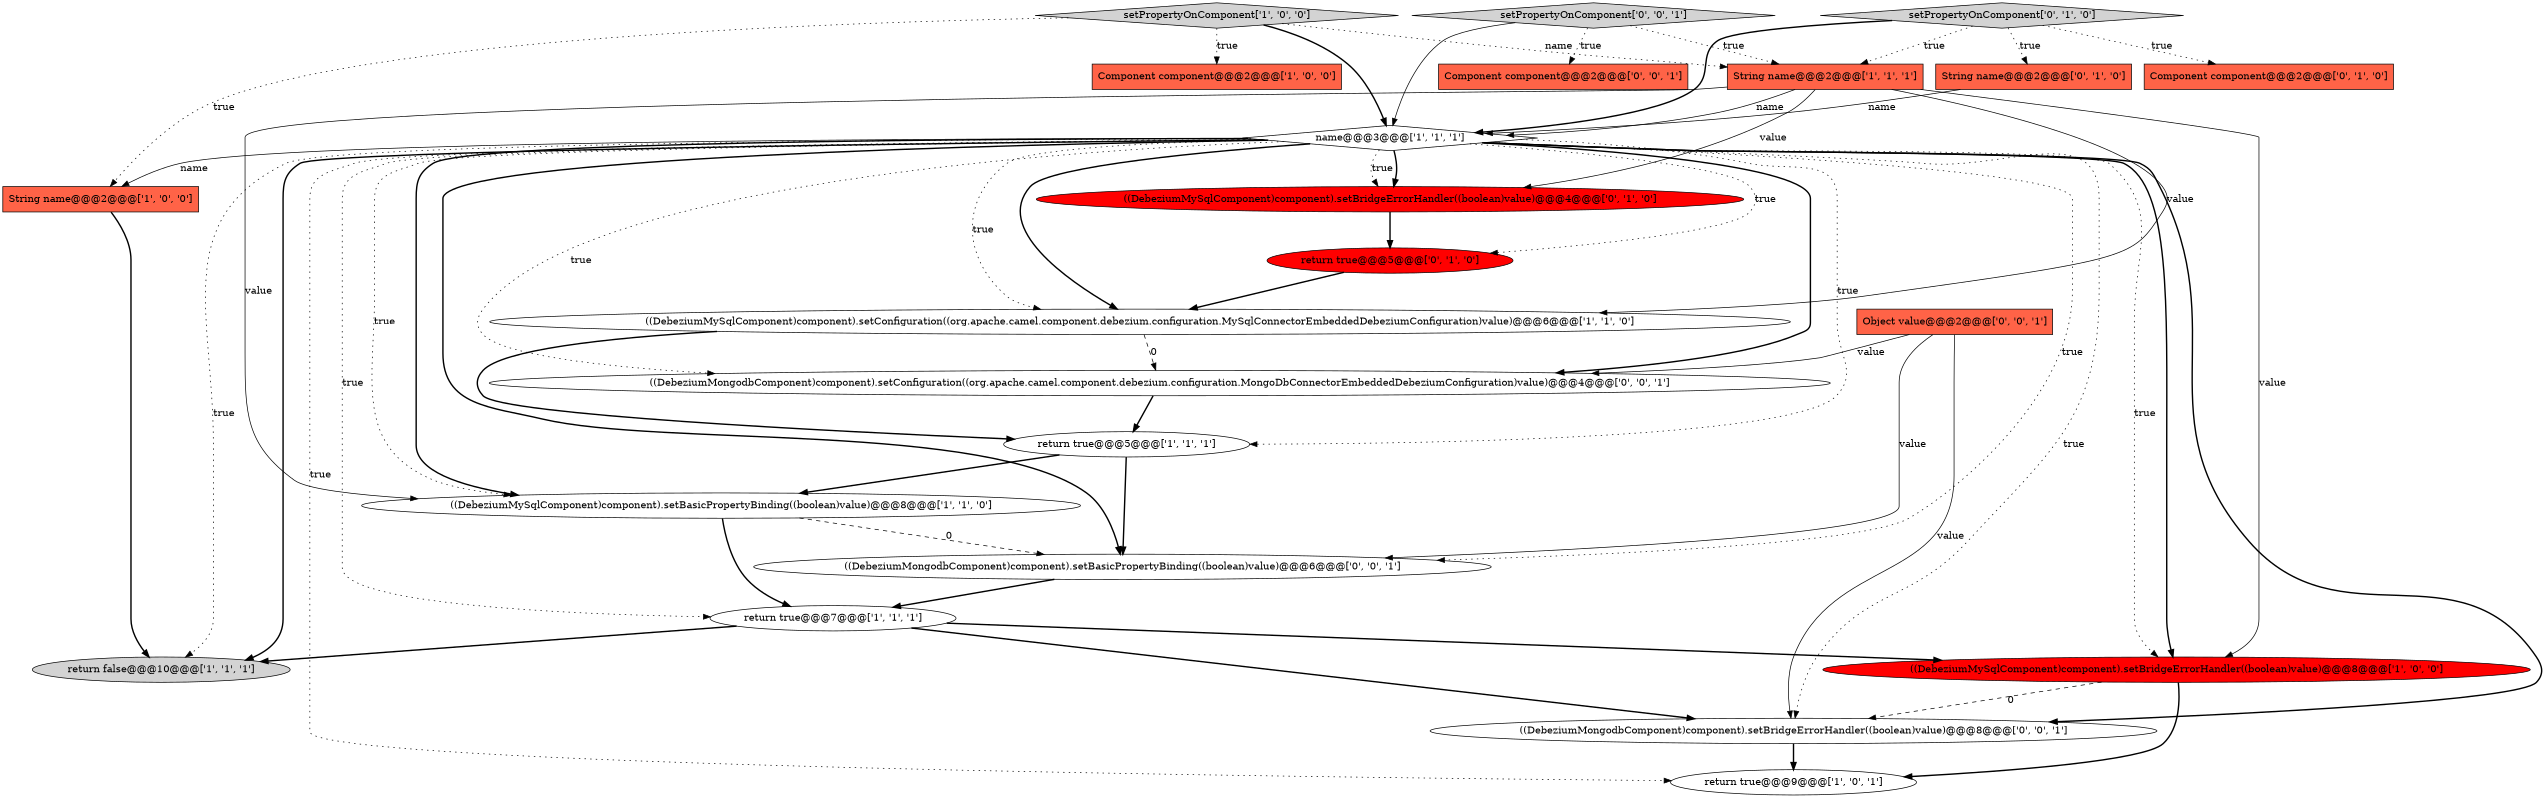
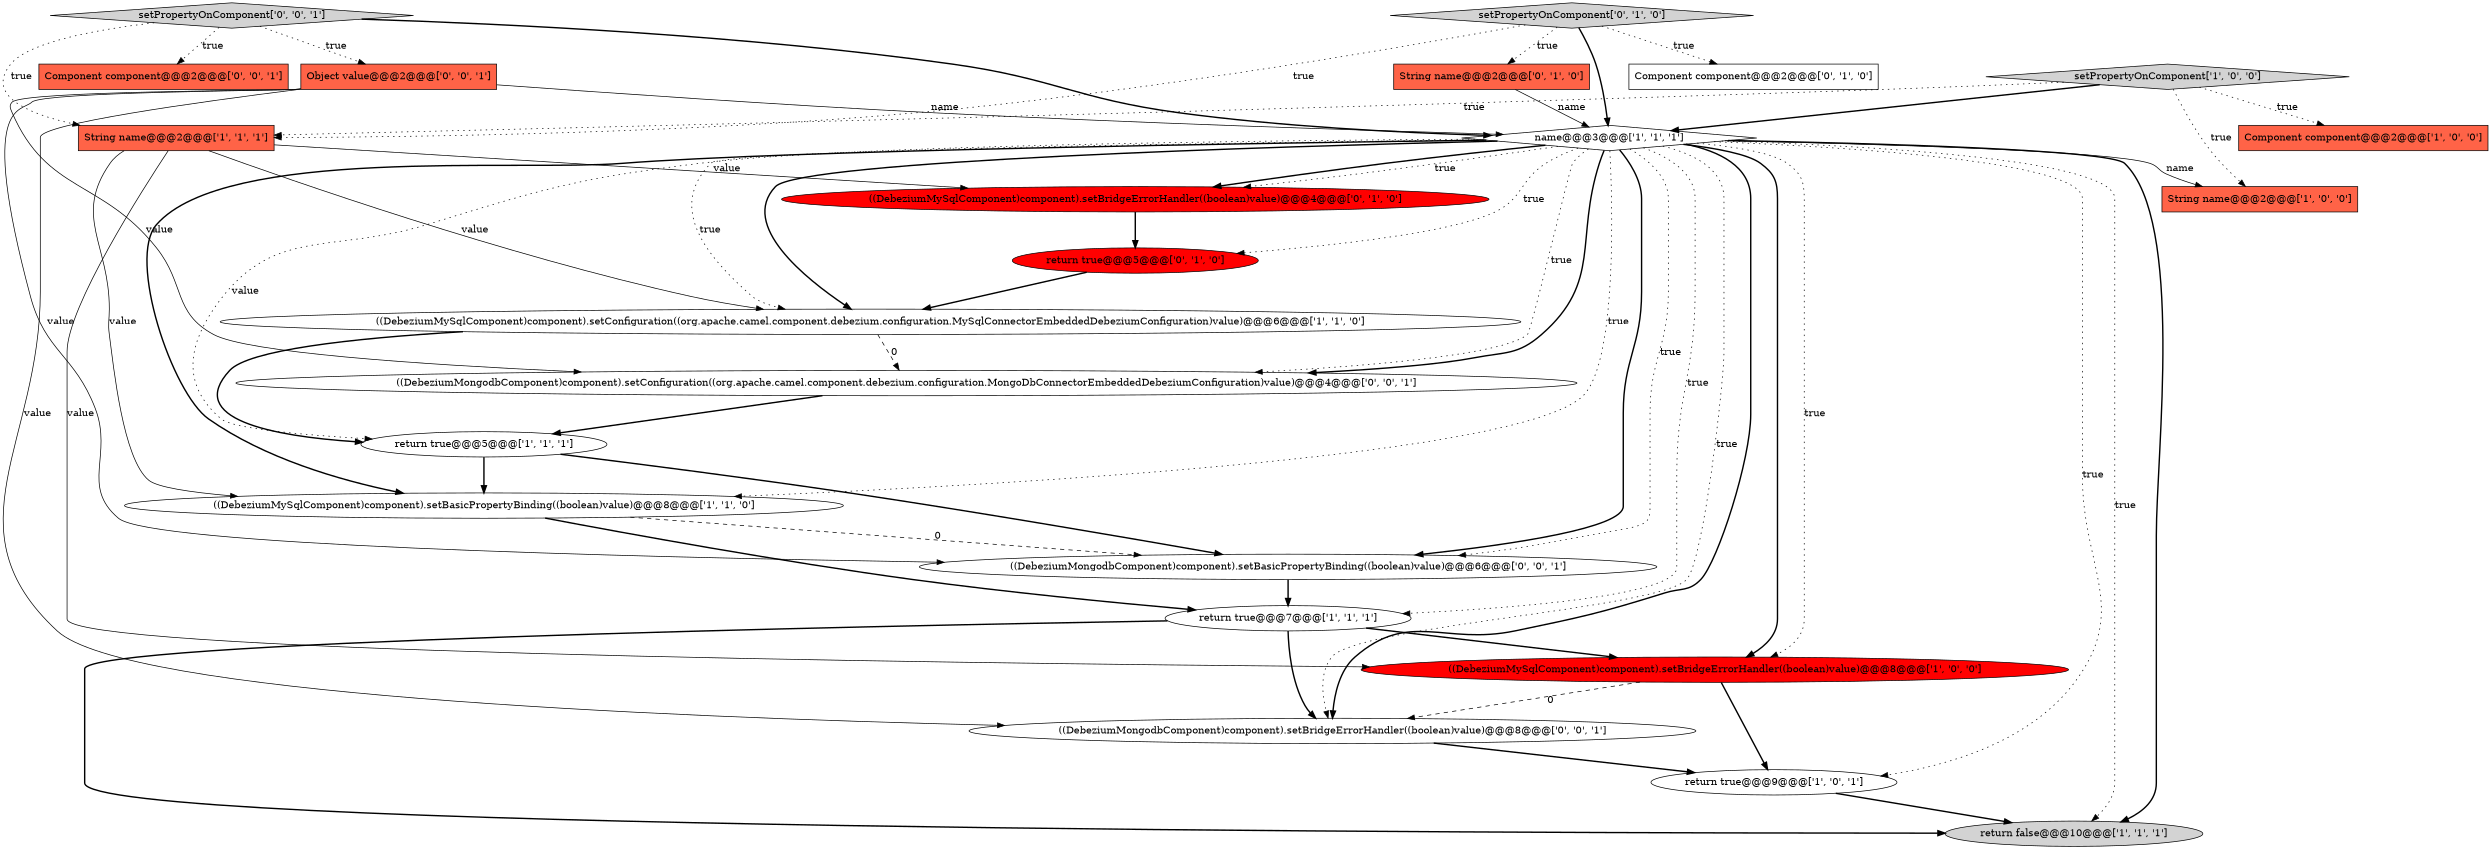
edge "setPropertyOnComponent['0', '0', '1']" -> "Object value@@@2@@@['0', '0', '1']": added, label "true"
edge "setPropertyOnComponent['1', '0', '0']" -> "String name@@@2@@@['1', '1', '1']": label "name" -> "true"
edge "setPropertyOnComponent['0', '0', '1']" -> "name@@@3@@@['1', '1', '1']": style solid -> bold
node "Component component@@@2@@@['0', '1', '0']": fillcolor tomato -> white
edge "String name@@@2@@@['1', '1', '1']" -> "name@@@3@@@['1', '1', '1']": now "Object value@@@2@@@['0', '0', '1']" -> "name@@@3@@@['1', '1', '1']"
edge "name@@@3@@@['1', '1', '1']" -> "return true@@@5@@@['1', '1', '1']": label "true" -> "value"
edge "String name@@@2@@@['1', '0', '0']" -> "return false@@@10@@@['1', '1', '1']": now "return true@@@9@@@['1', '0', '1']" -> "return false@@@10@@@['1', '1', '1']"
